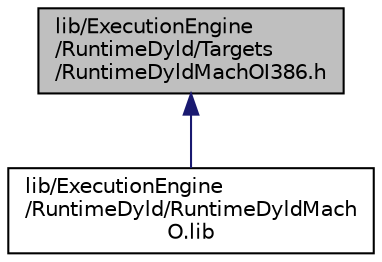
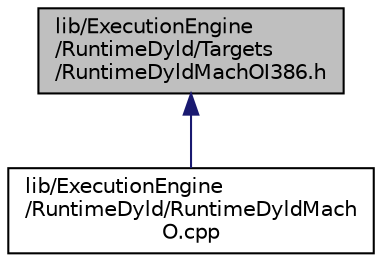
node "lib/ExecutionEngine /RuntimeDyld/RuntimeDyldMach O.lib": label "lib/ExecutionEngine /RuntimeDyld/RuntimeDyldMach O.lib" -> "lib/ExecutionEngine /RuntimeDyld/RuntimeDyldMach O.cpp"
